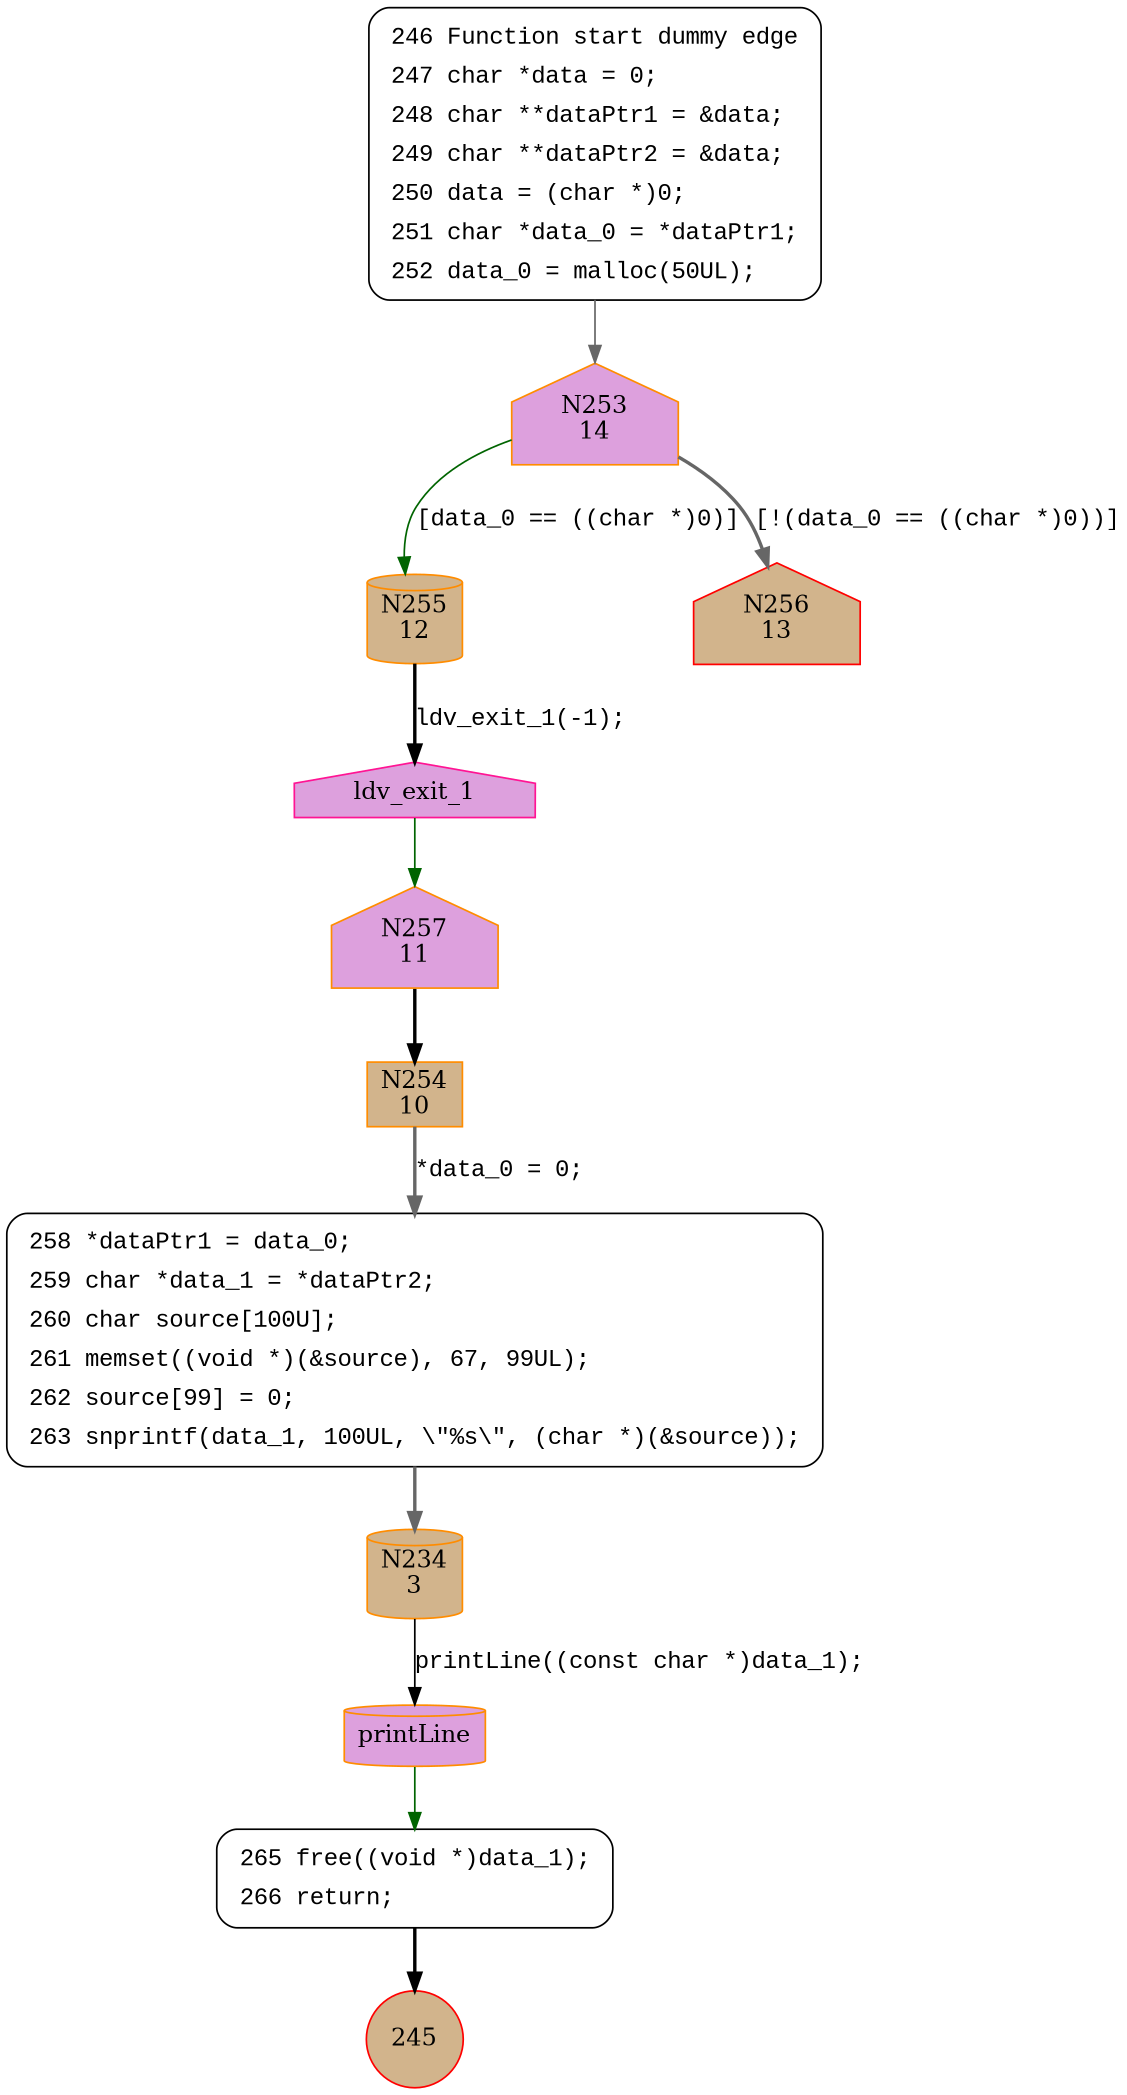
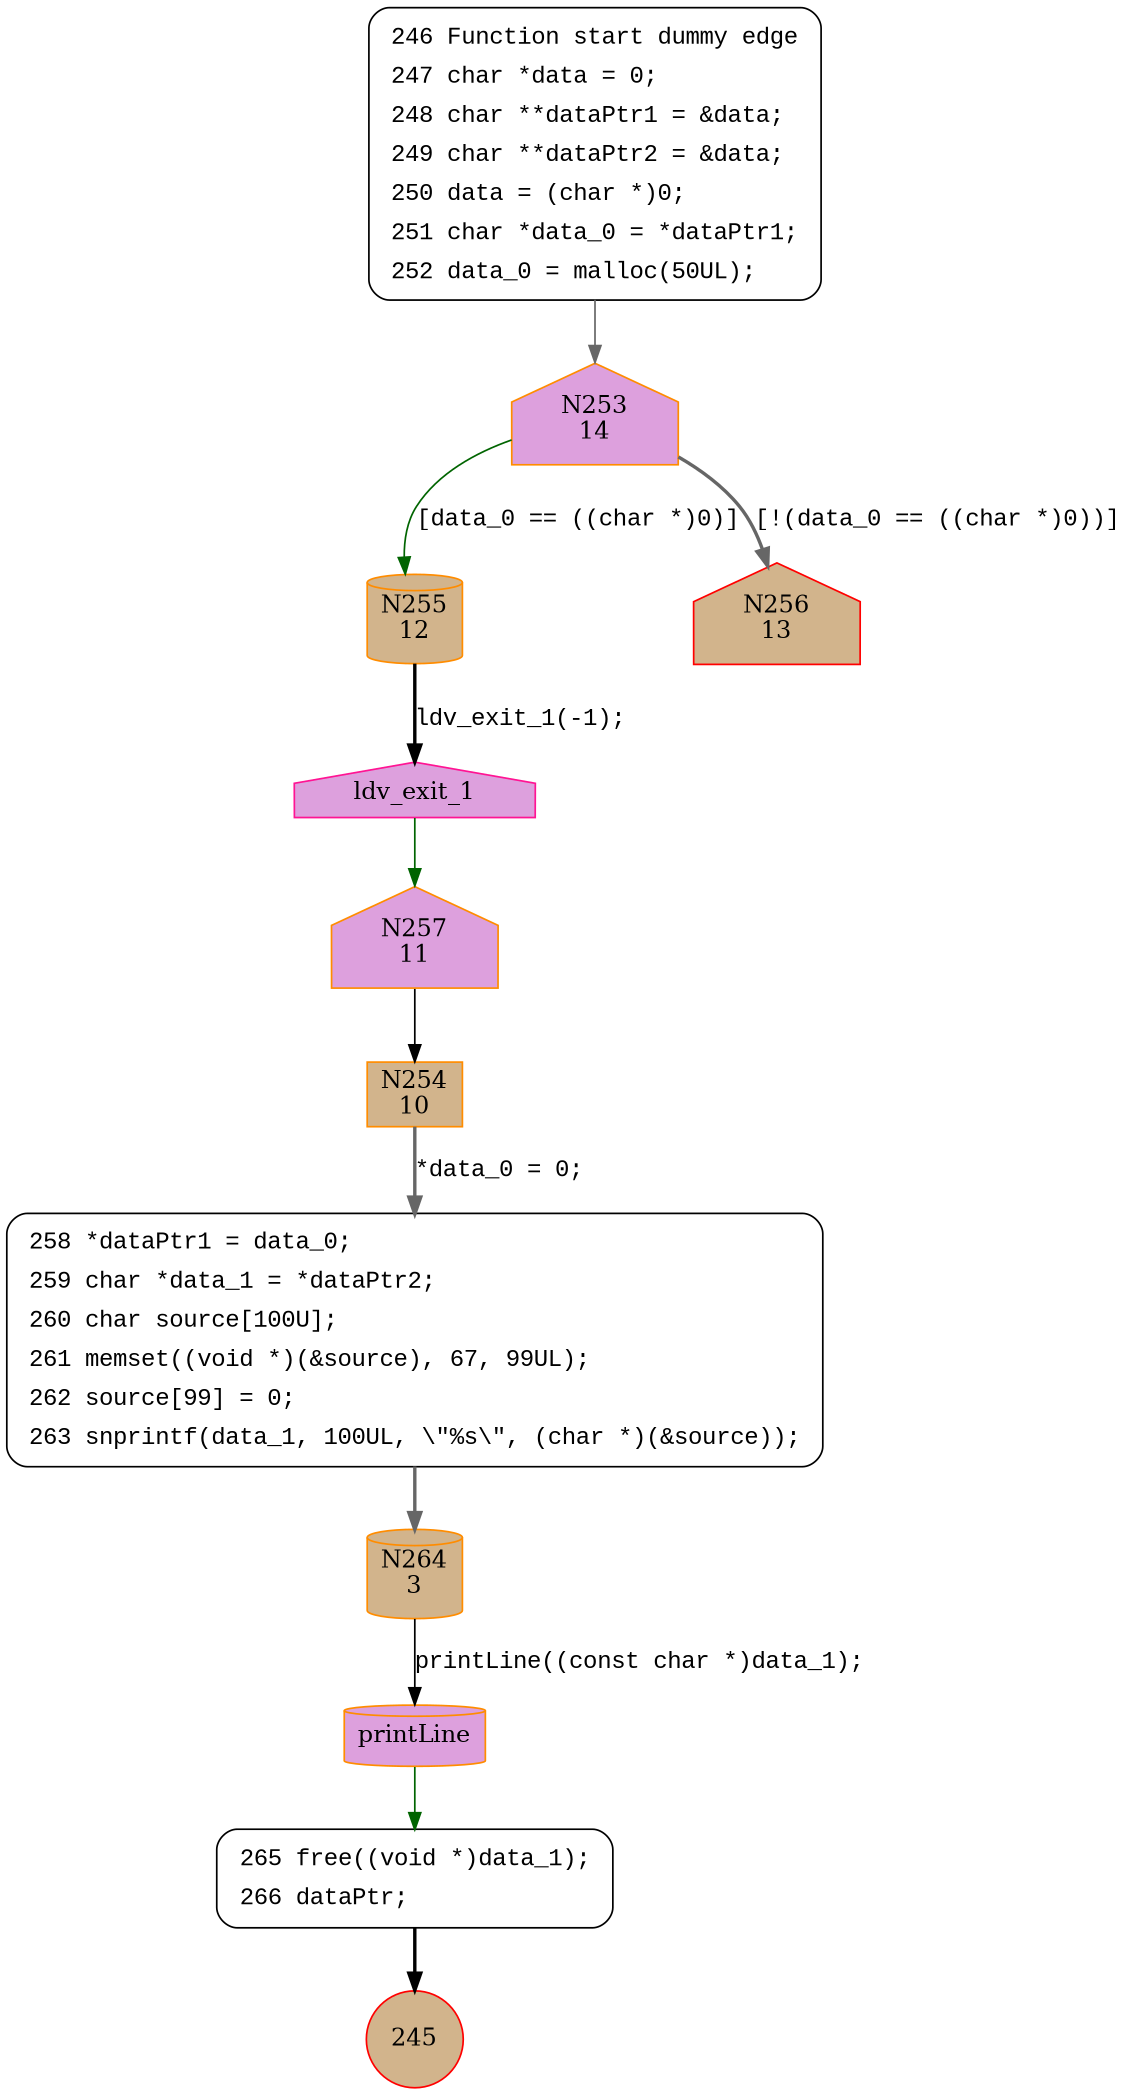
edge "N257 11" -> "N254 10": style bold -> solid
node "N234 3": label "N234 3" -> "N264 3"
node "265": text "return;" -> "dataPtr;"
